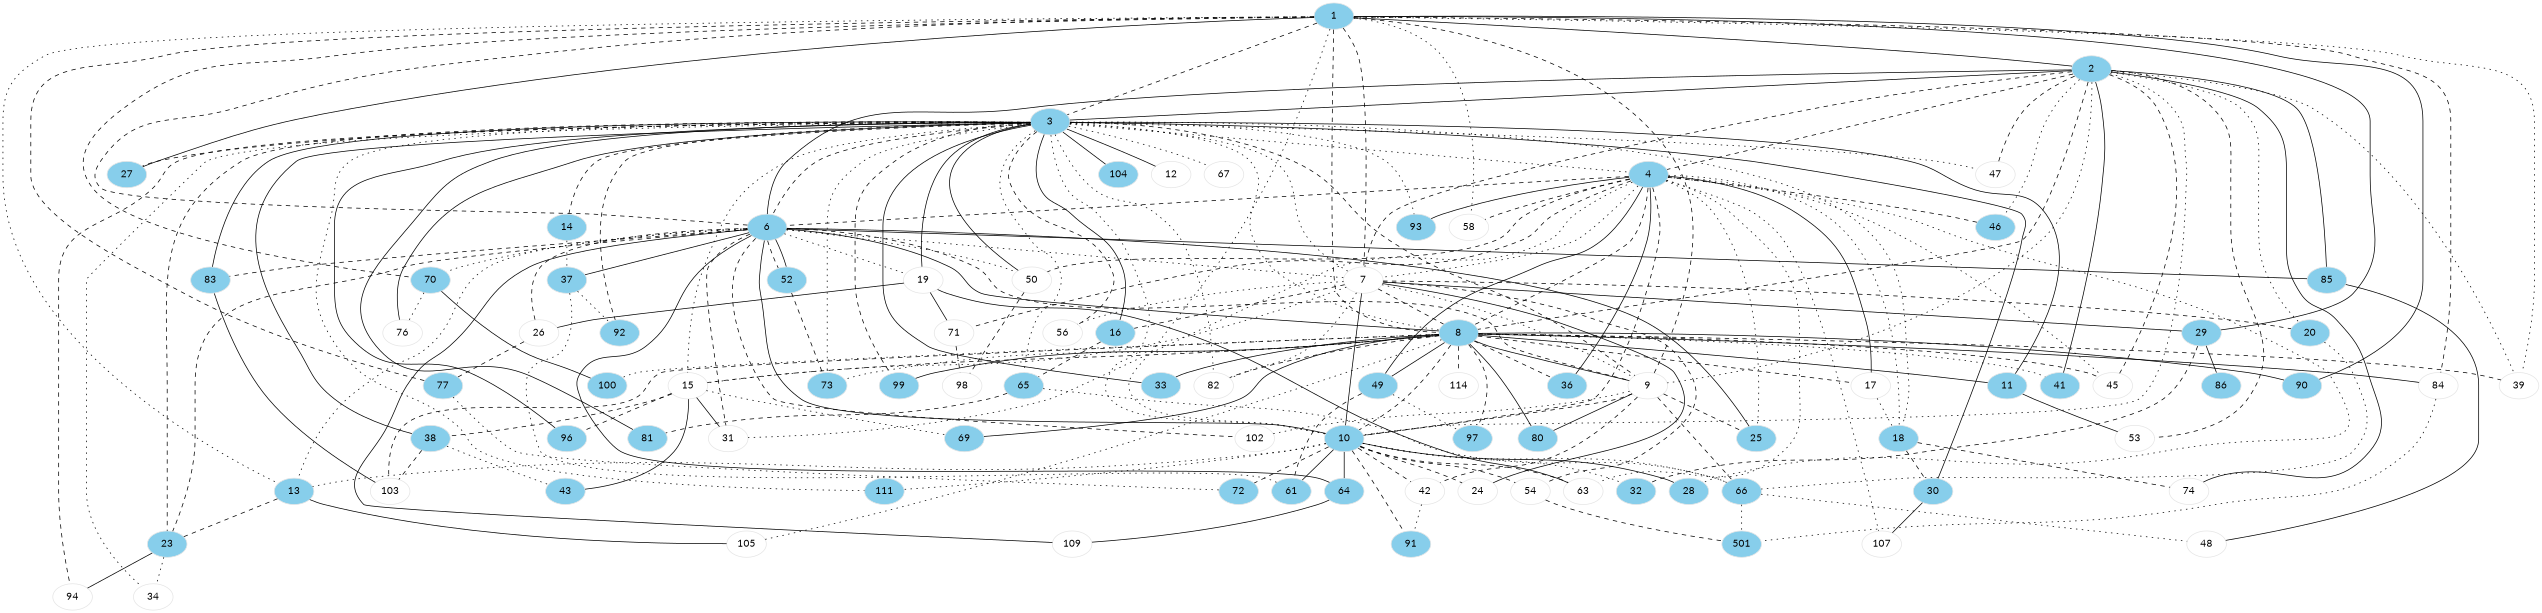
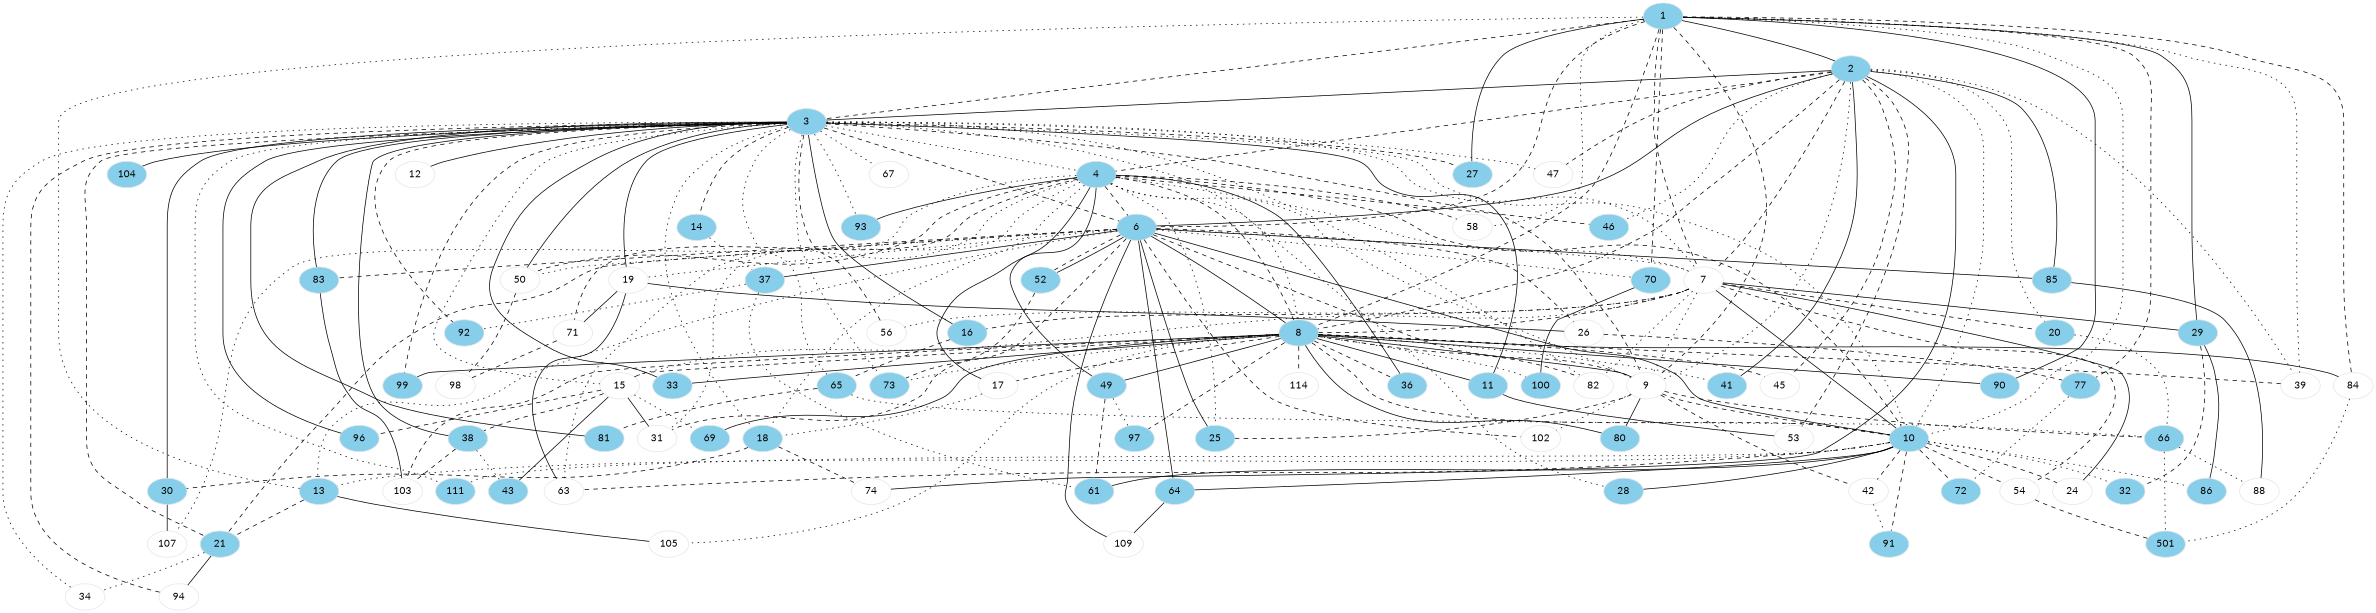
edge "4" -- "45": now "4" -- "9"
node "76": removed
edge "10" -- "66": now "10" -- "86"
node "23": label "23" -> "21"
node "48": label "48" -> "88"
